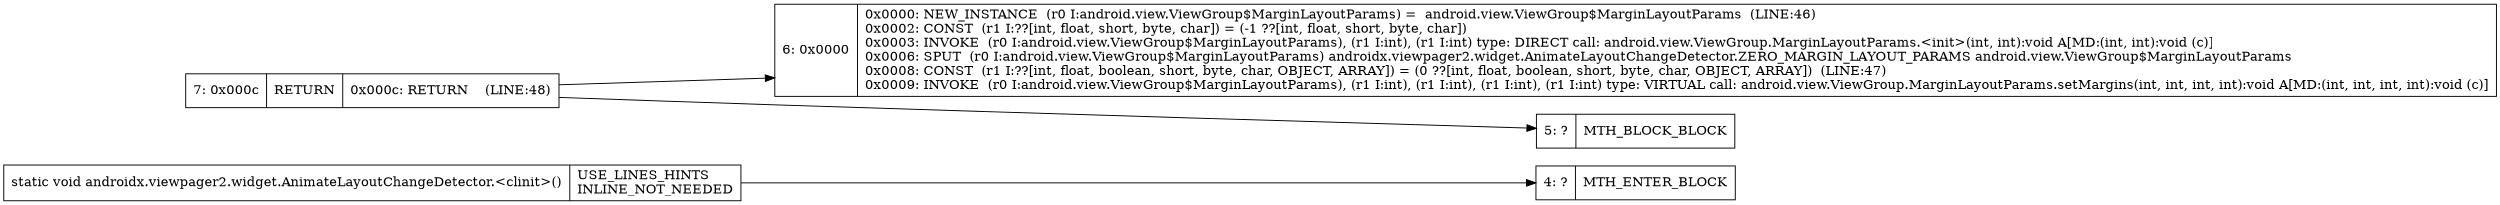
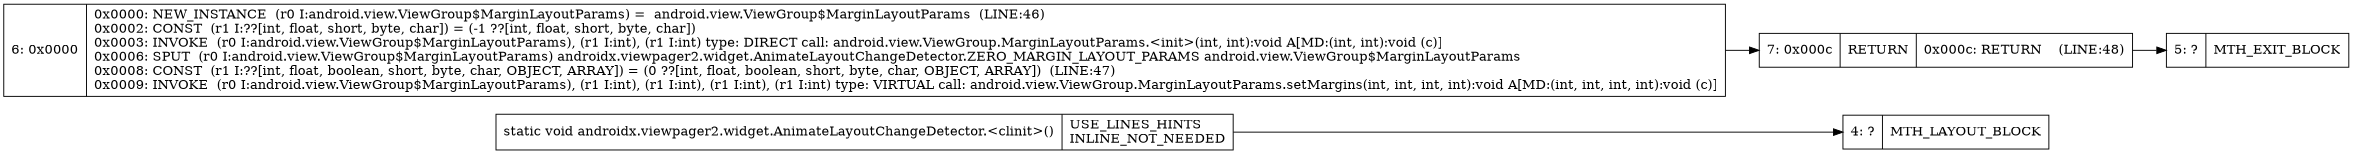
edge "7: 0x000c" -> "6: 0x0000": reversed
node "5: ?": text "MTH_BLOCK_BLOCK" -> "MTH_EXIT_BLOCK"
node "4: ?": text "MTH_ENTER_BLOCK" -> "MTH_LAYOUT_BLOCK"
